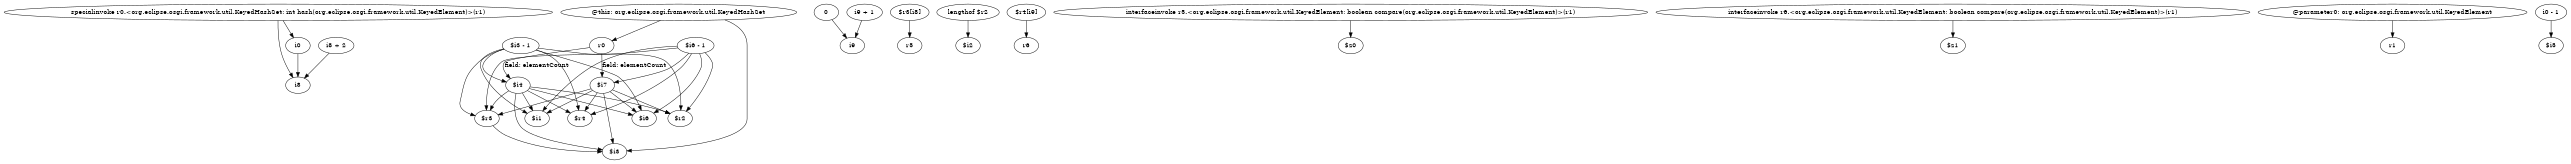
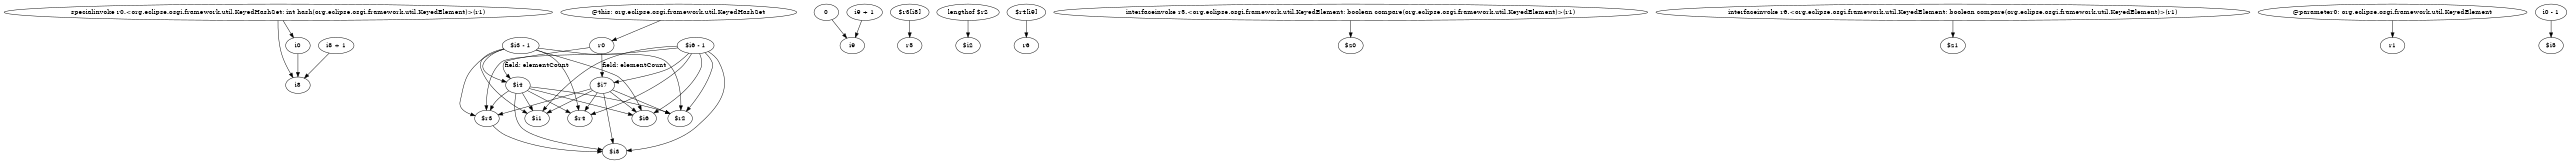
node "i8 + 2": label "i8 + 2" -> "i8 + 1"
edge "@this: org.eclipse.osgi.framework.util.KeyedHashSet" -> "$i3": now "$i6 - 1" -> "$i3"
